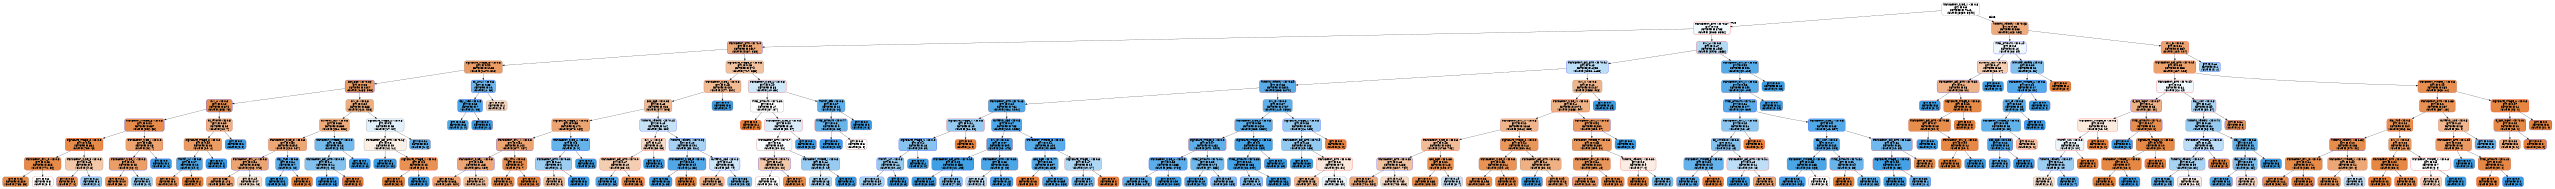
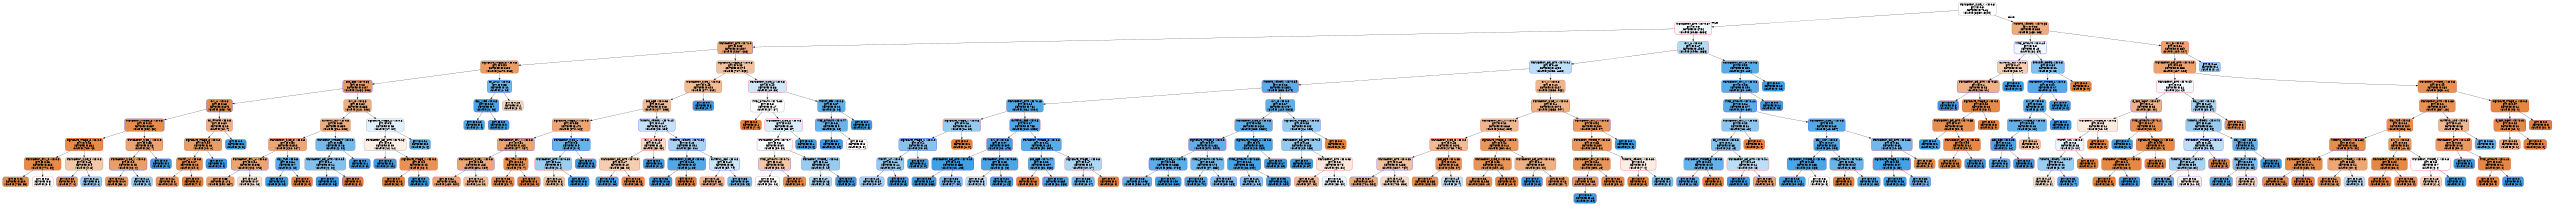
edge "cvv_N <= 0.5 gini = 0.41 samples = 2117 value = [2355, 966]" -> "gini = 0.0 samples = 41 value = [0, 59]": now "gini = 0.26 samples = 183 value = [242, 44]" -> "gini = 0.0 samples = 41 value = [0, 59]"
node "month_Jul <= 0.5 gini = 0.17 samples = 12 value = [19, 2]": fillcolor #4aa6e7 -> #e88e4e
